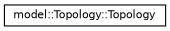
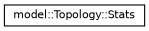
node "model::Topology::Topology": label "model::Topology::Topology" -> "model::Topology::Stats"
